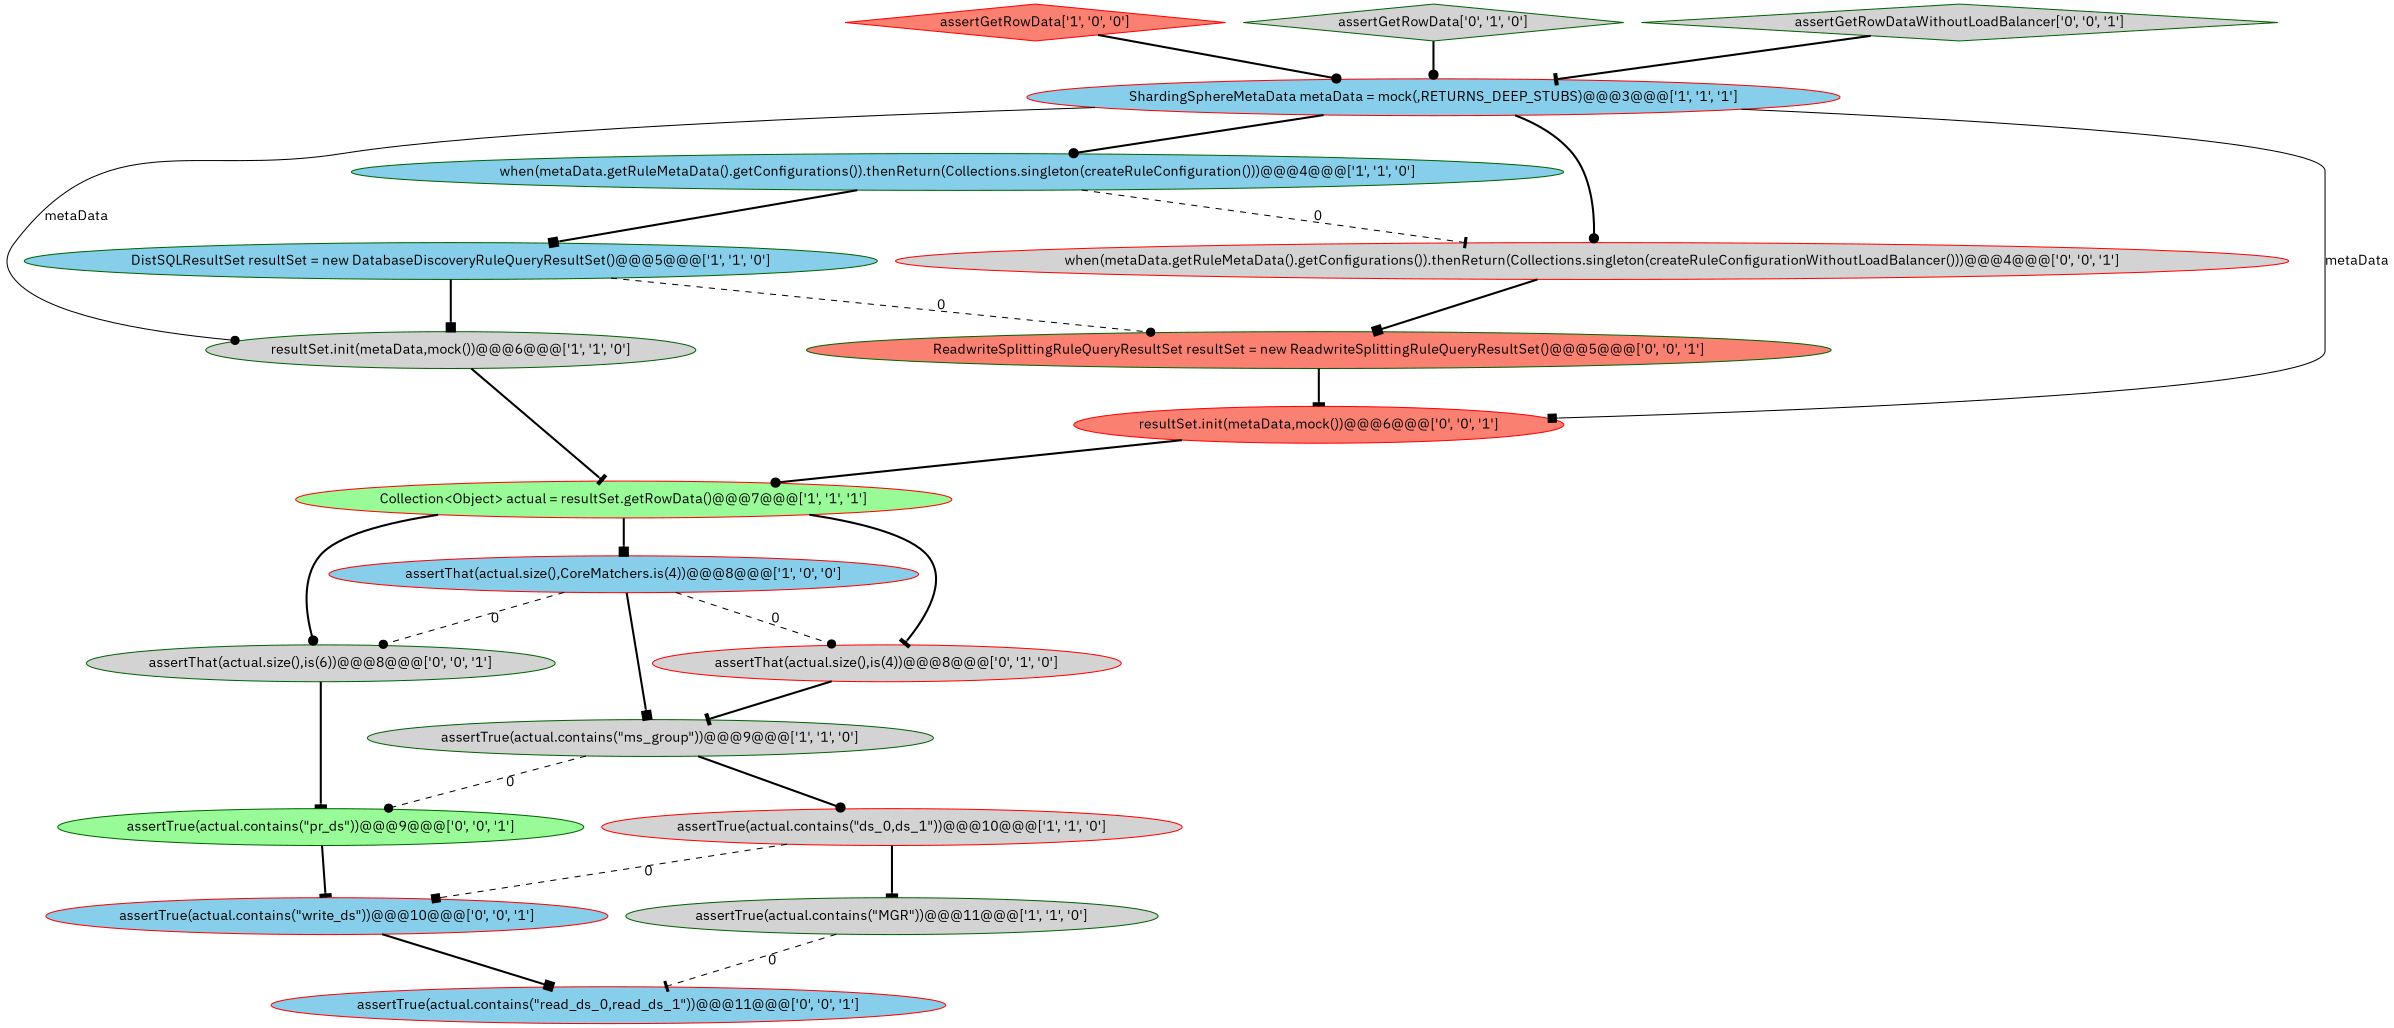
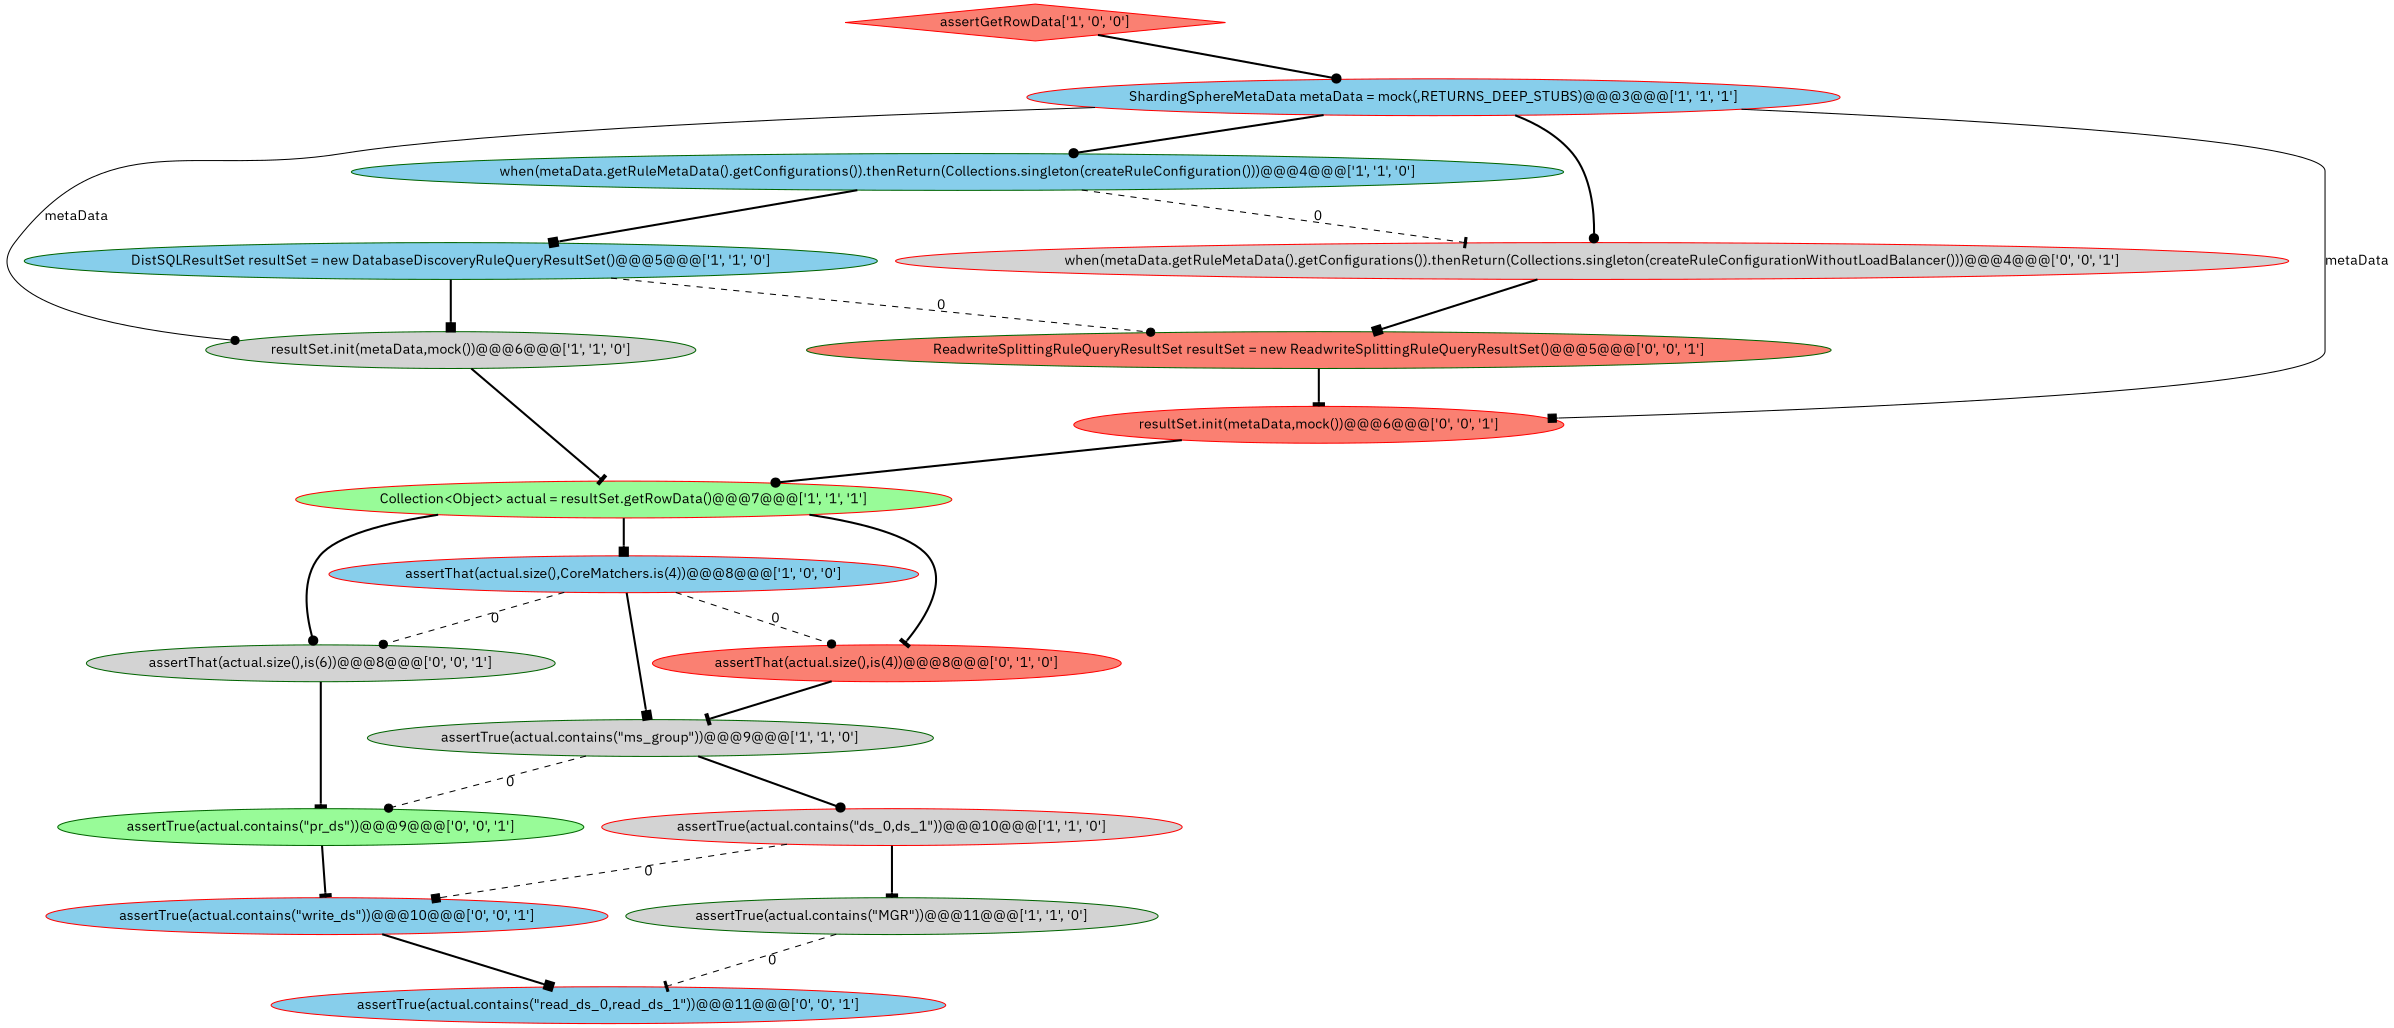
node "assertGetRowData['0', '1', '0']": removed
node "assertGetRowDataWithoutLoadBalancer['0', '0', '1']": removed
node "assertThat(actual.size(),is(4))@@@8@@@['0', '1', '0']": fillcolor lightgrey -> salmon
